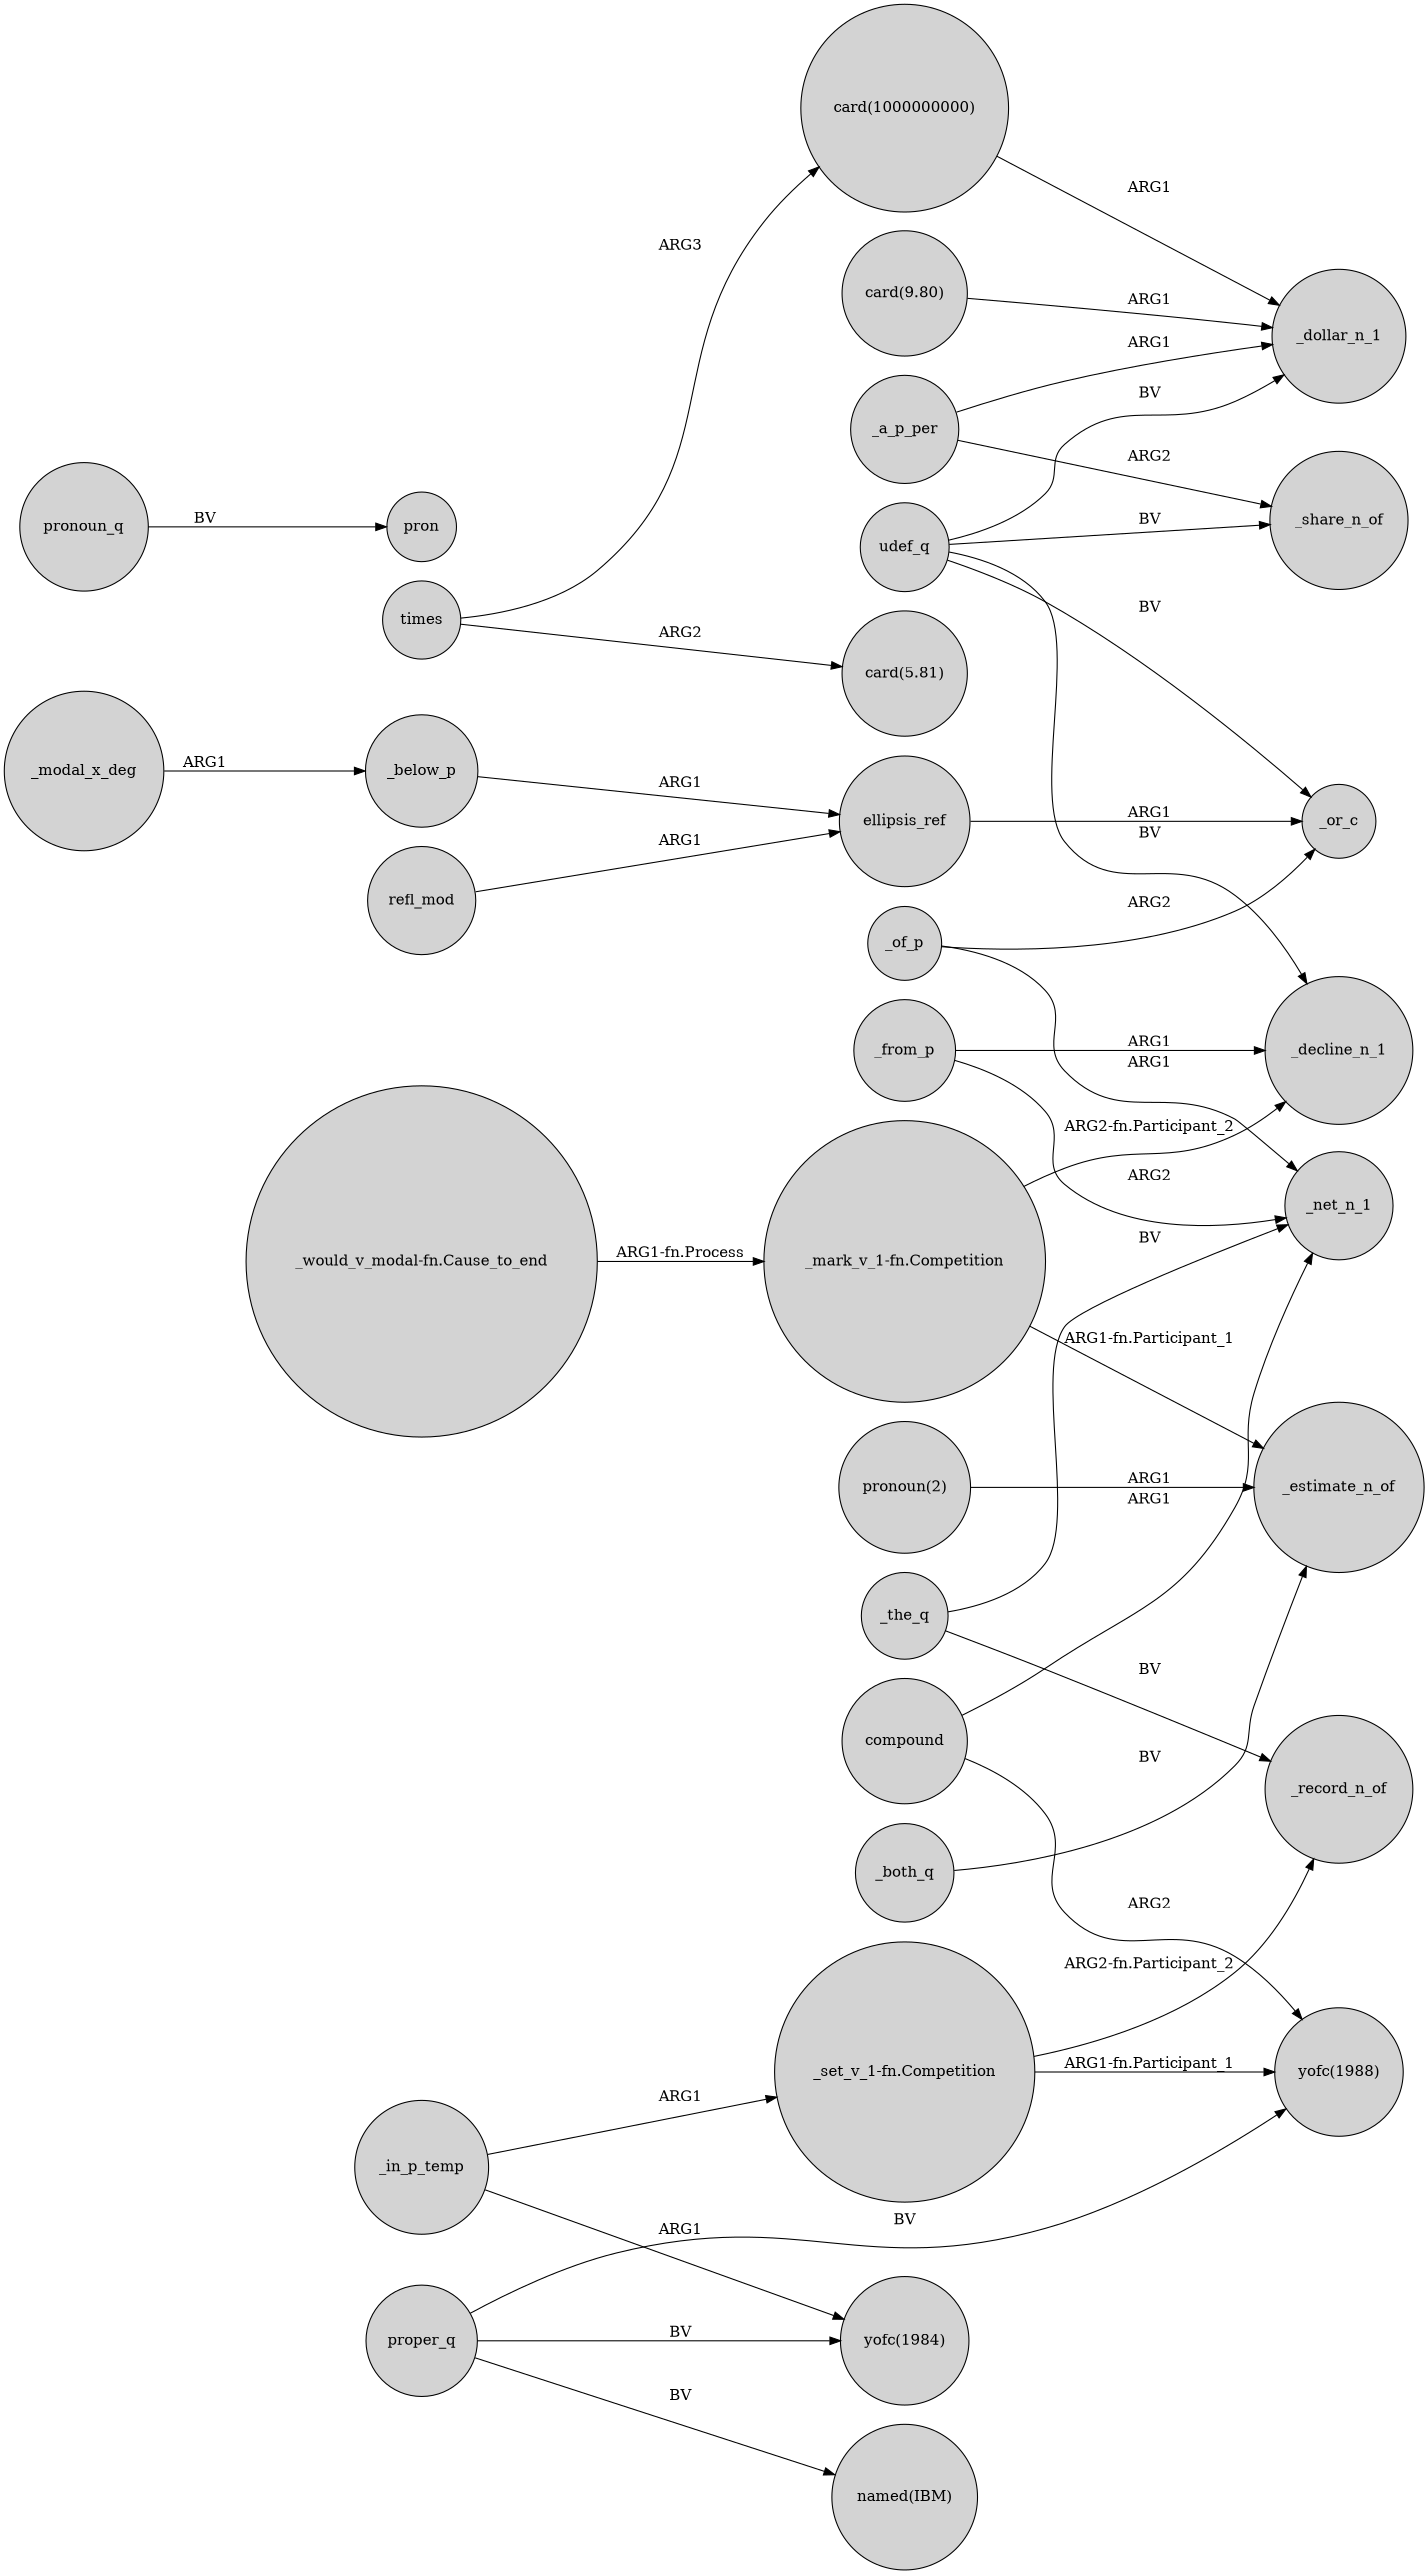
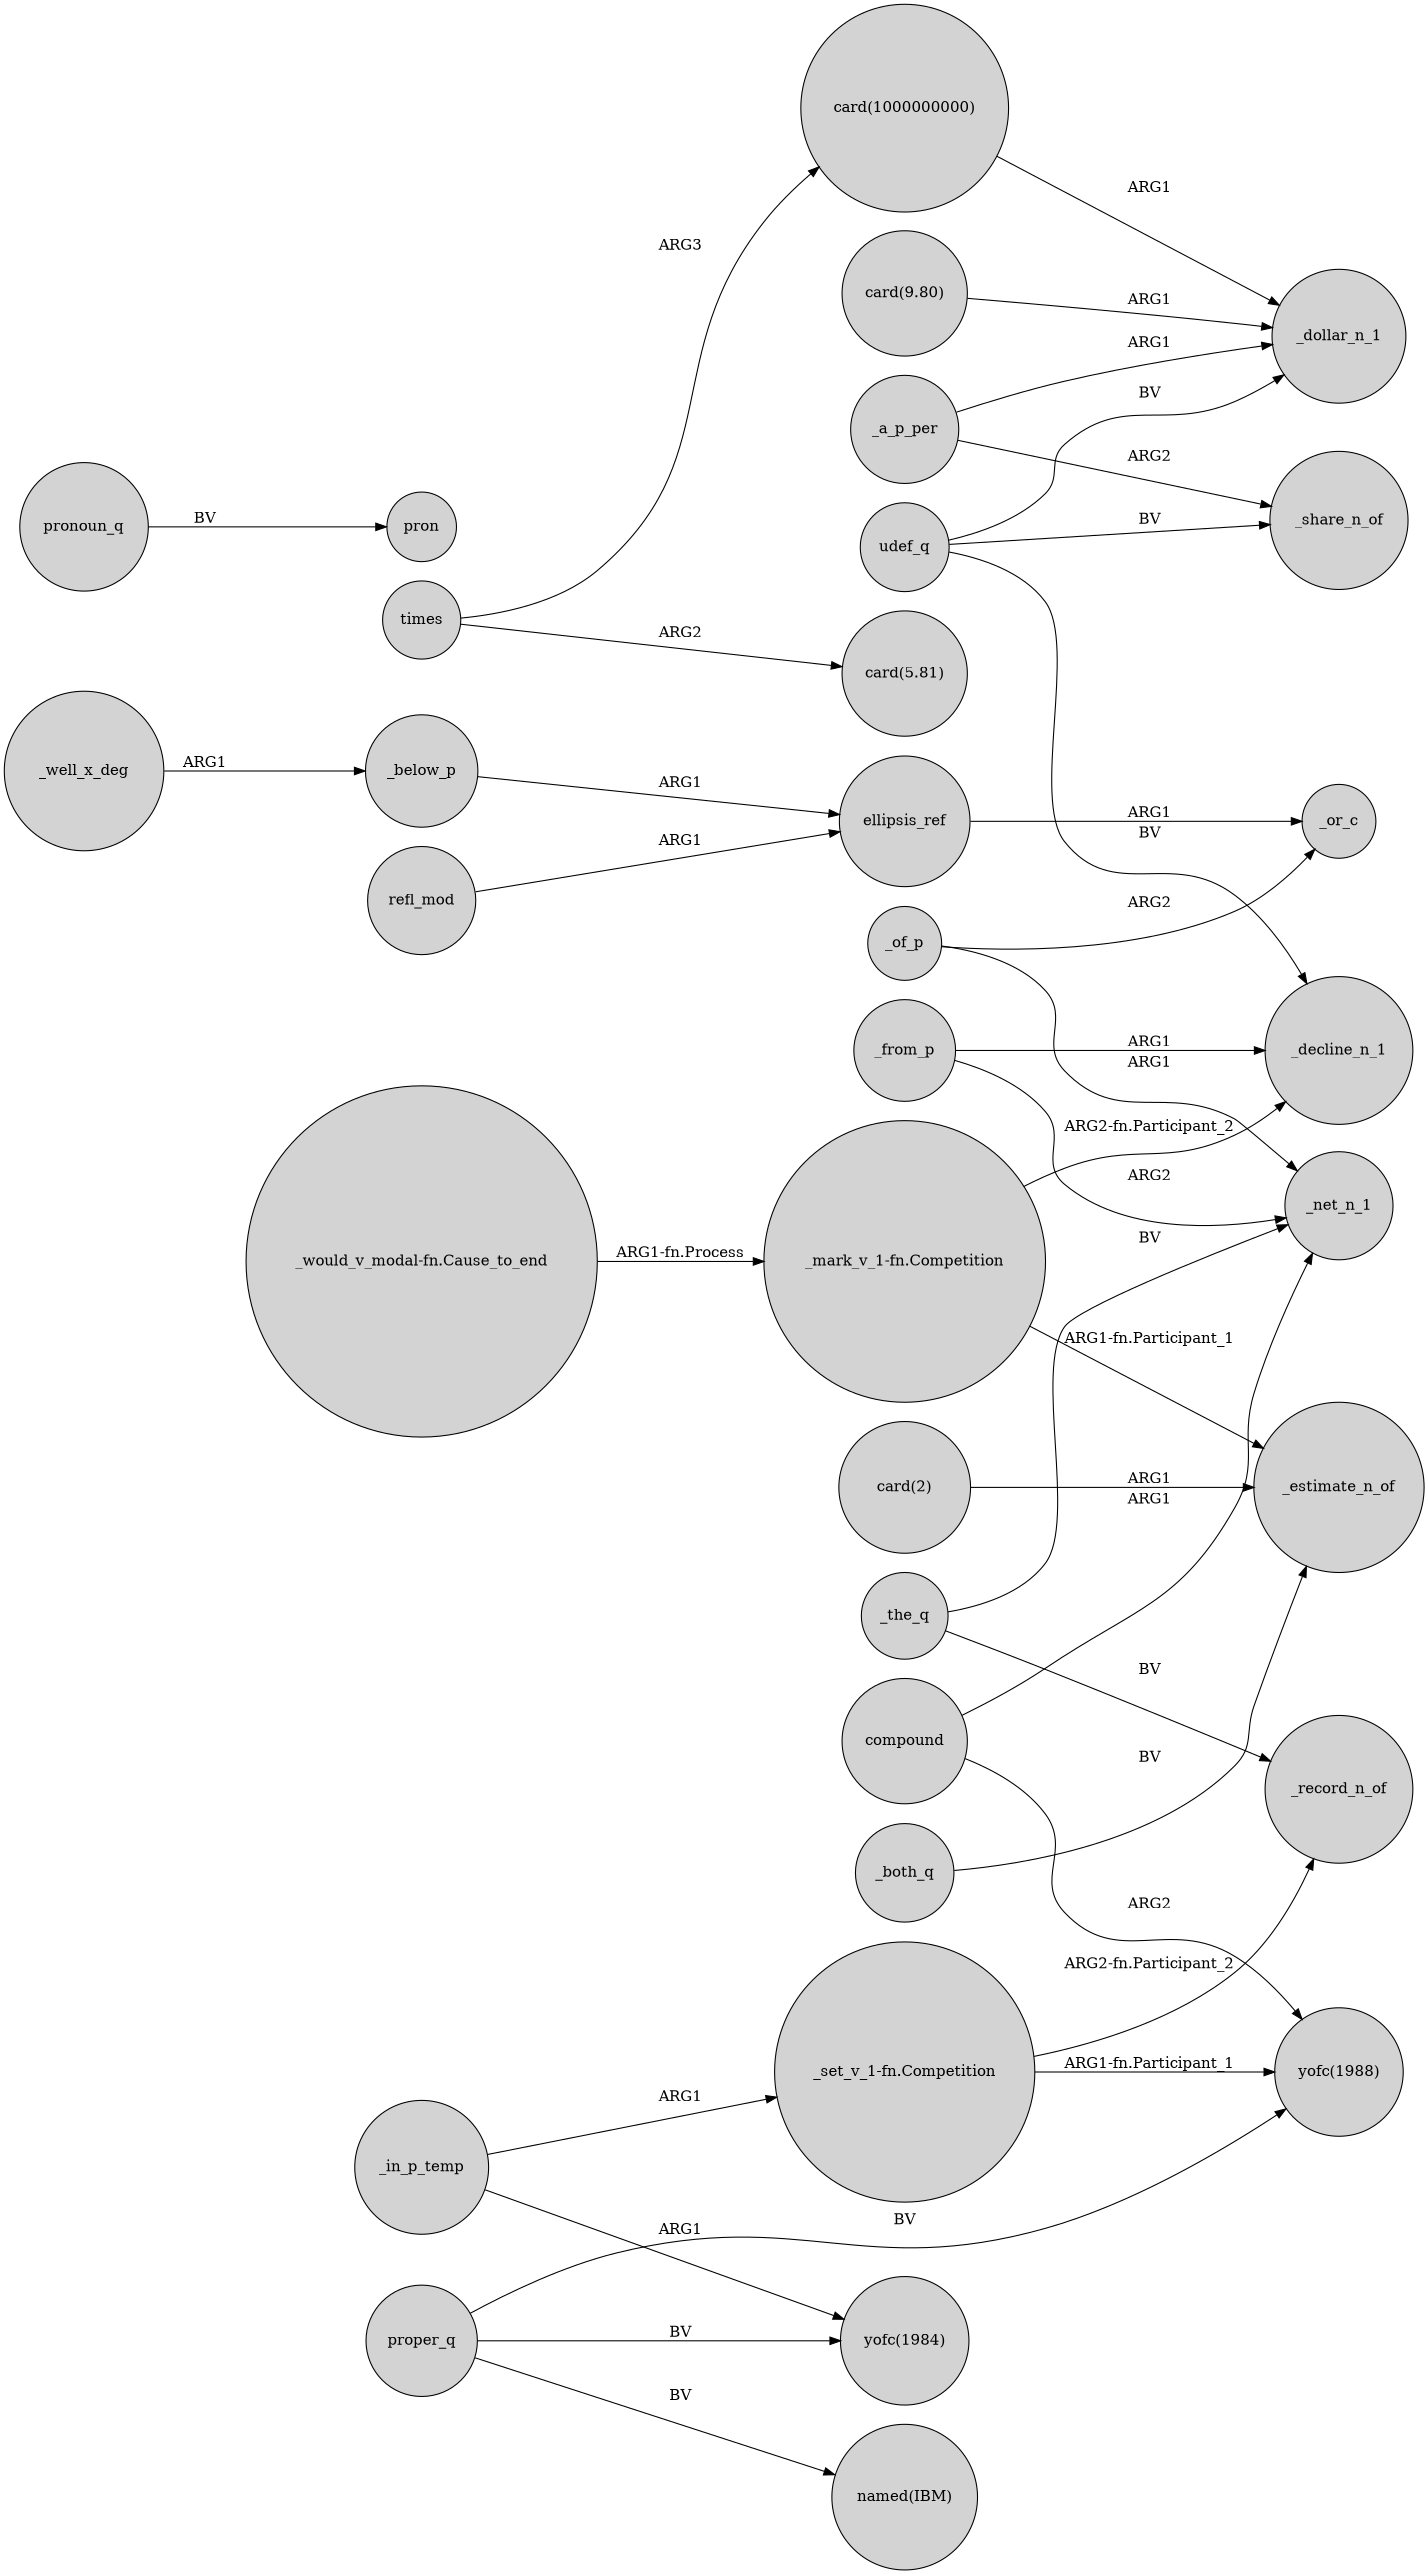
edge "udef_q" -> "_or_c": removed, label "BV"
node "_modal_x_deg": label "_modal_x_deg" -> "_well_x_deg"
node "pronoun(2)": label "pronoun(2)" -> "card(2)"
